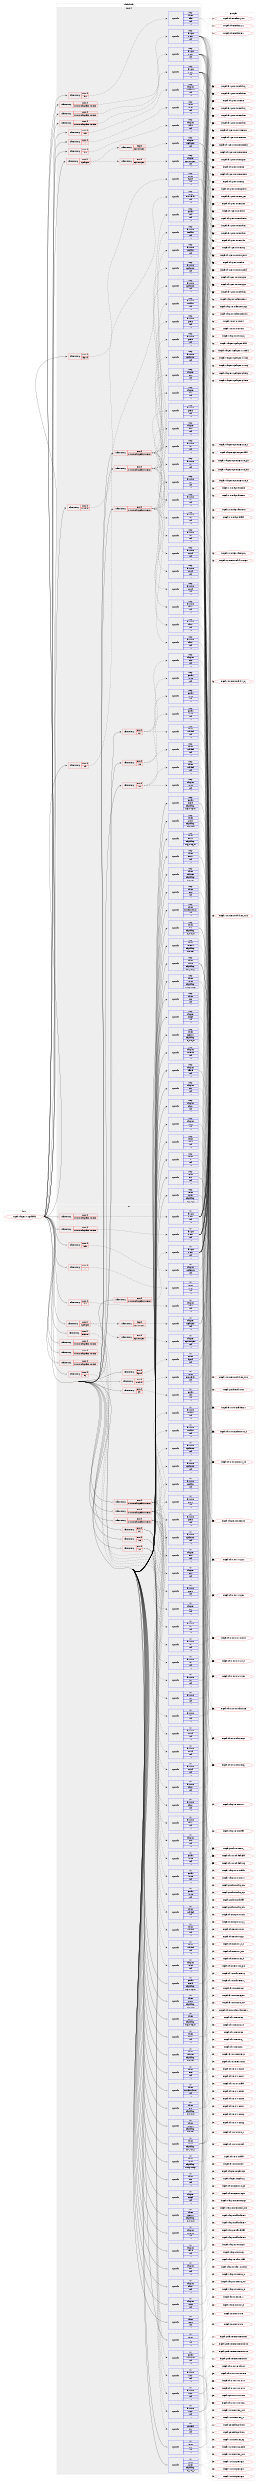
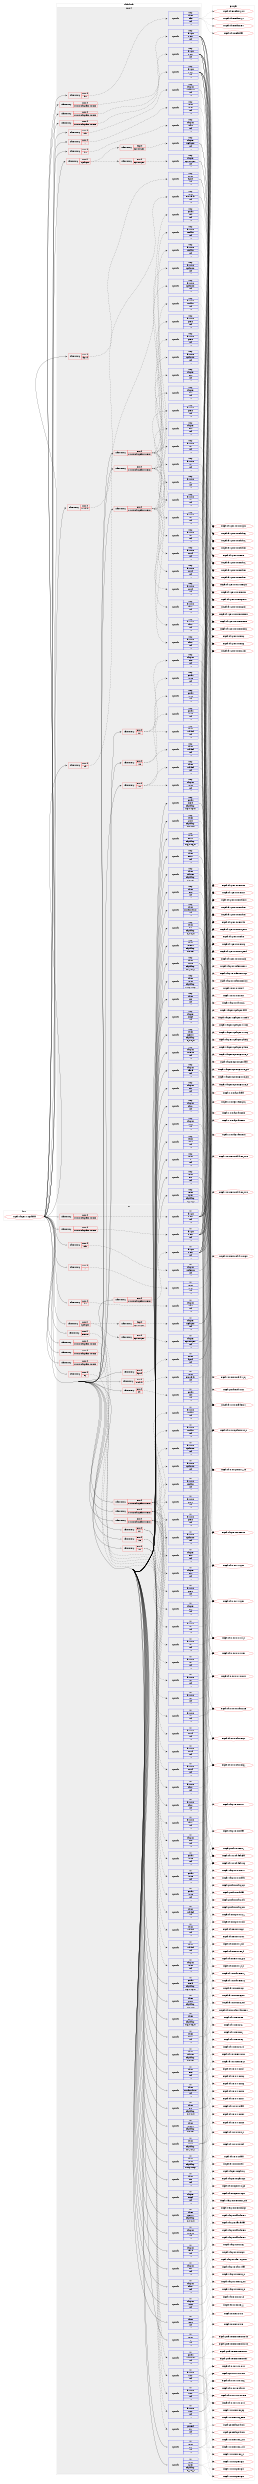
node "portage://dev-cpp/gtest-9999": added
